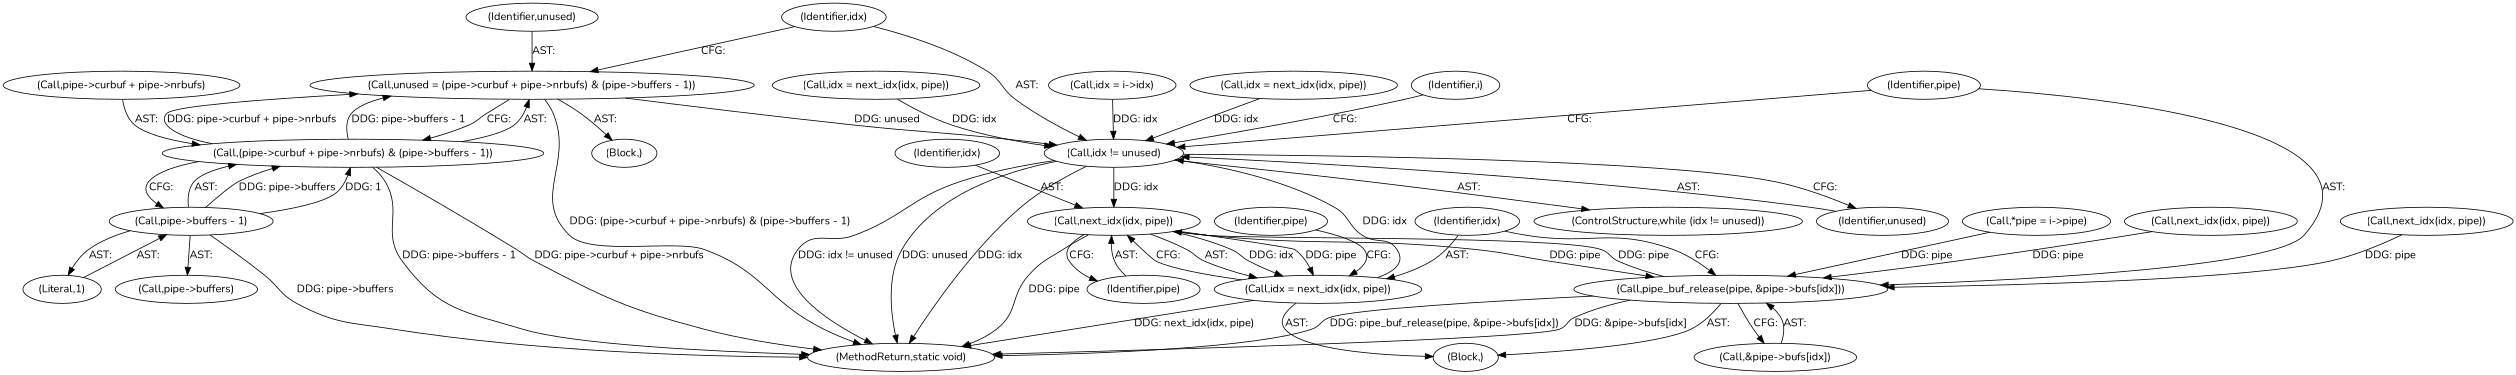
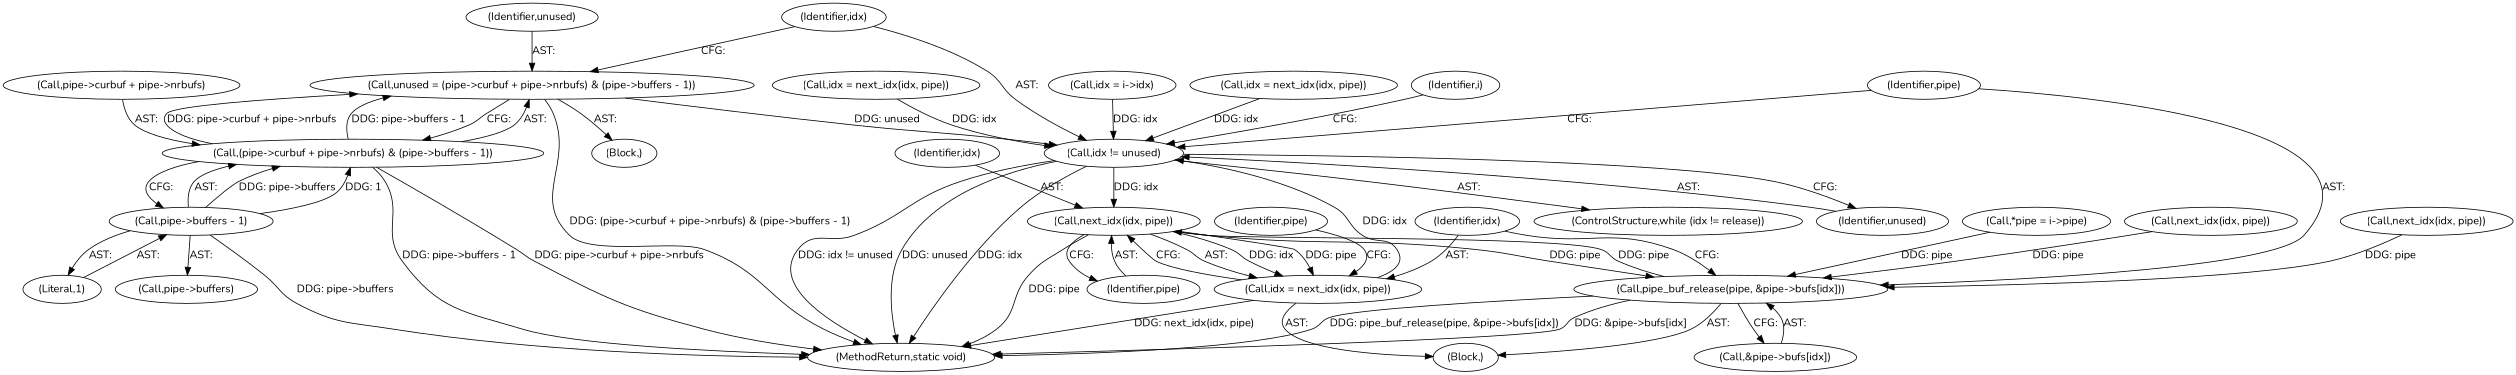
node "(ControlStructure,while (idx != unused))": label "(ControlStructure,while (idx != unused))" -> "(ControlStructure,while (idx != release))"
